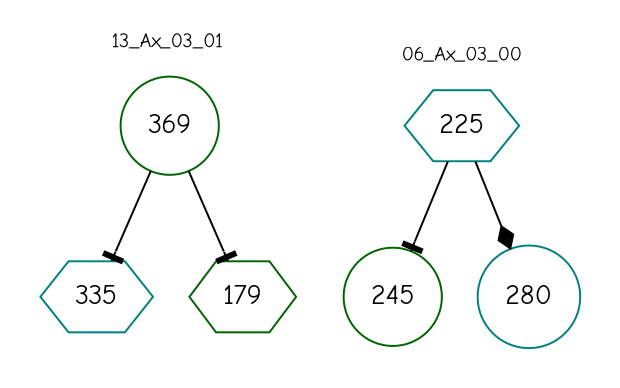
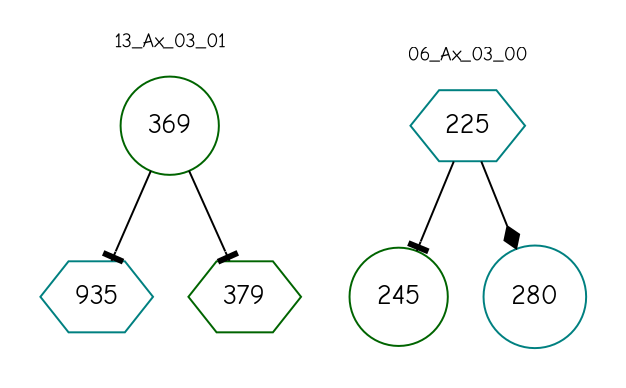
node "335": label "335" -> "935"
node "179": label "179" -> "379"
